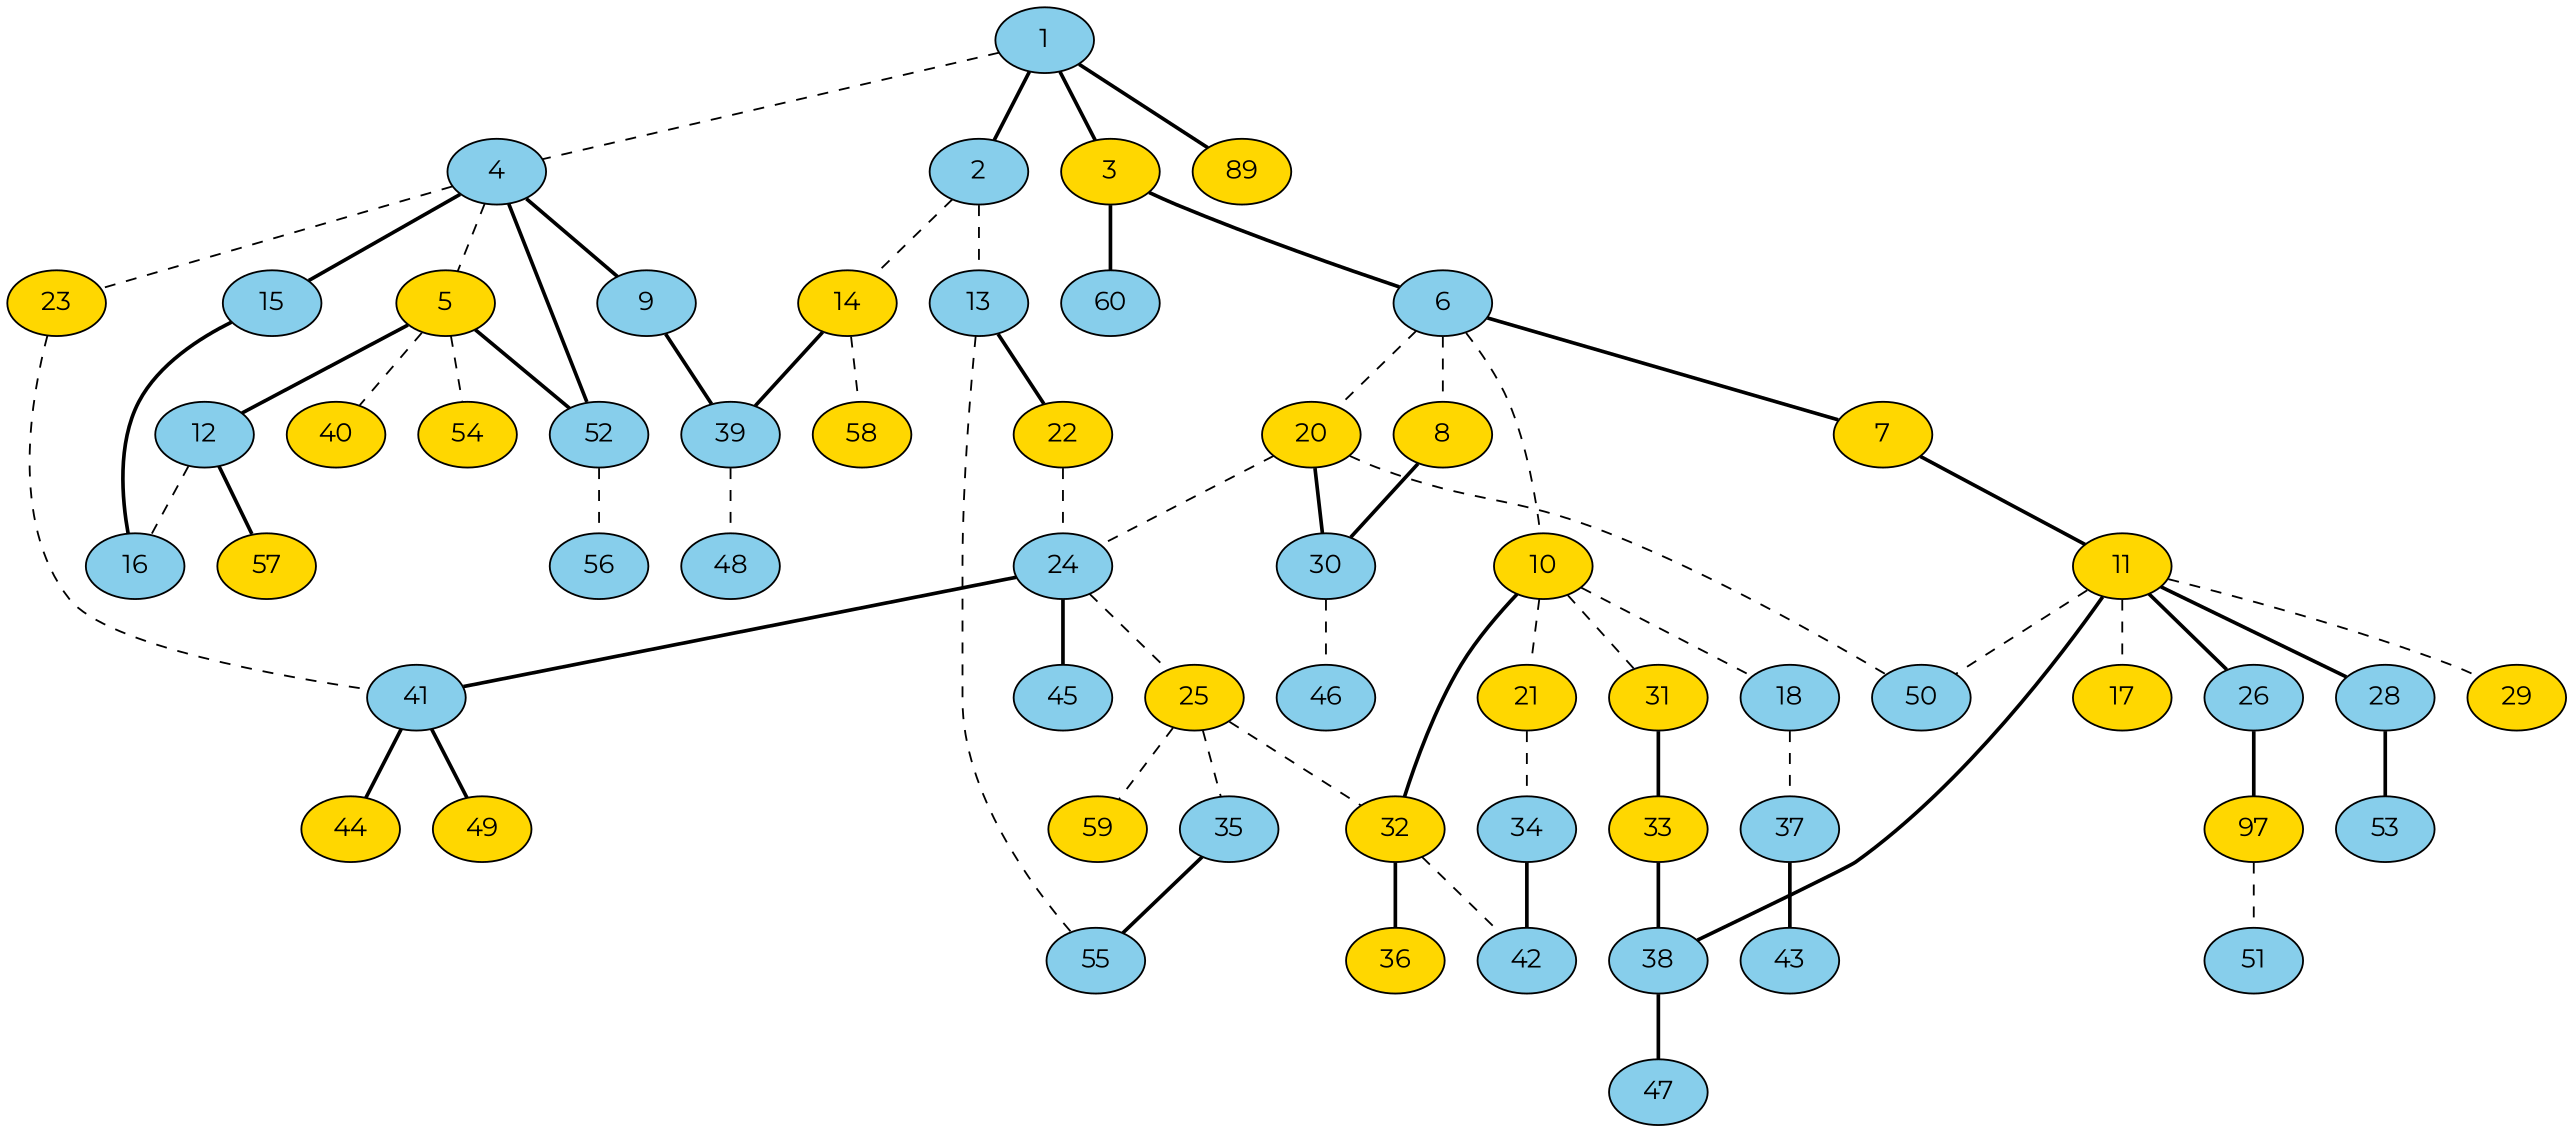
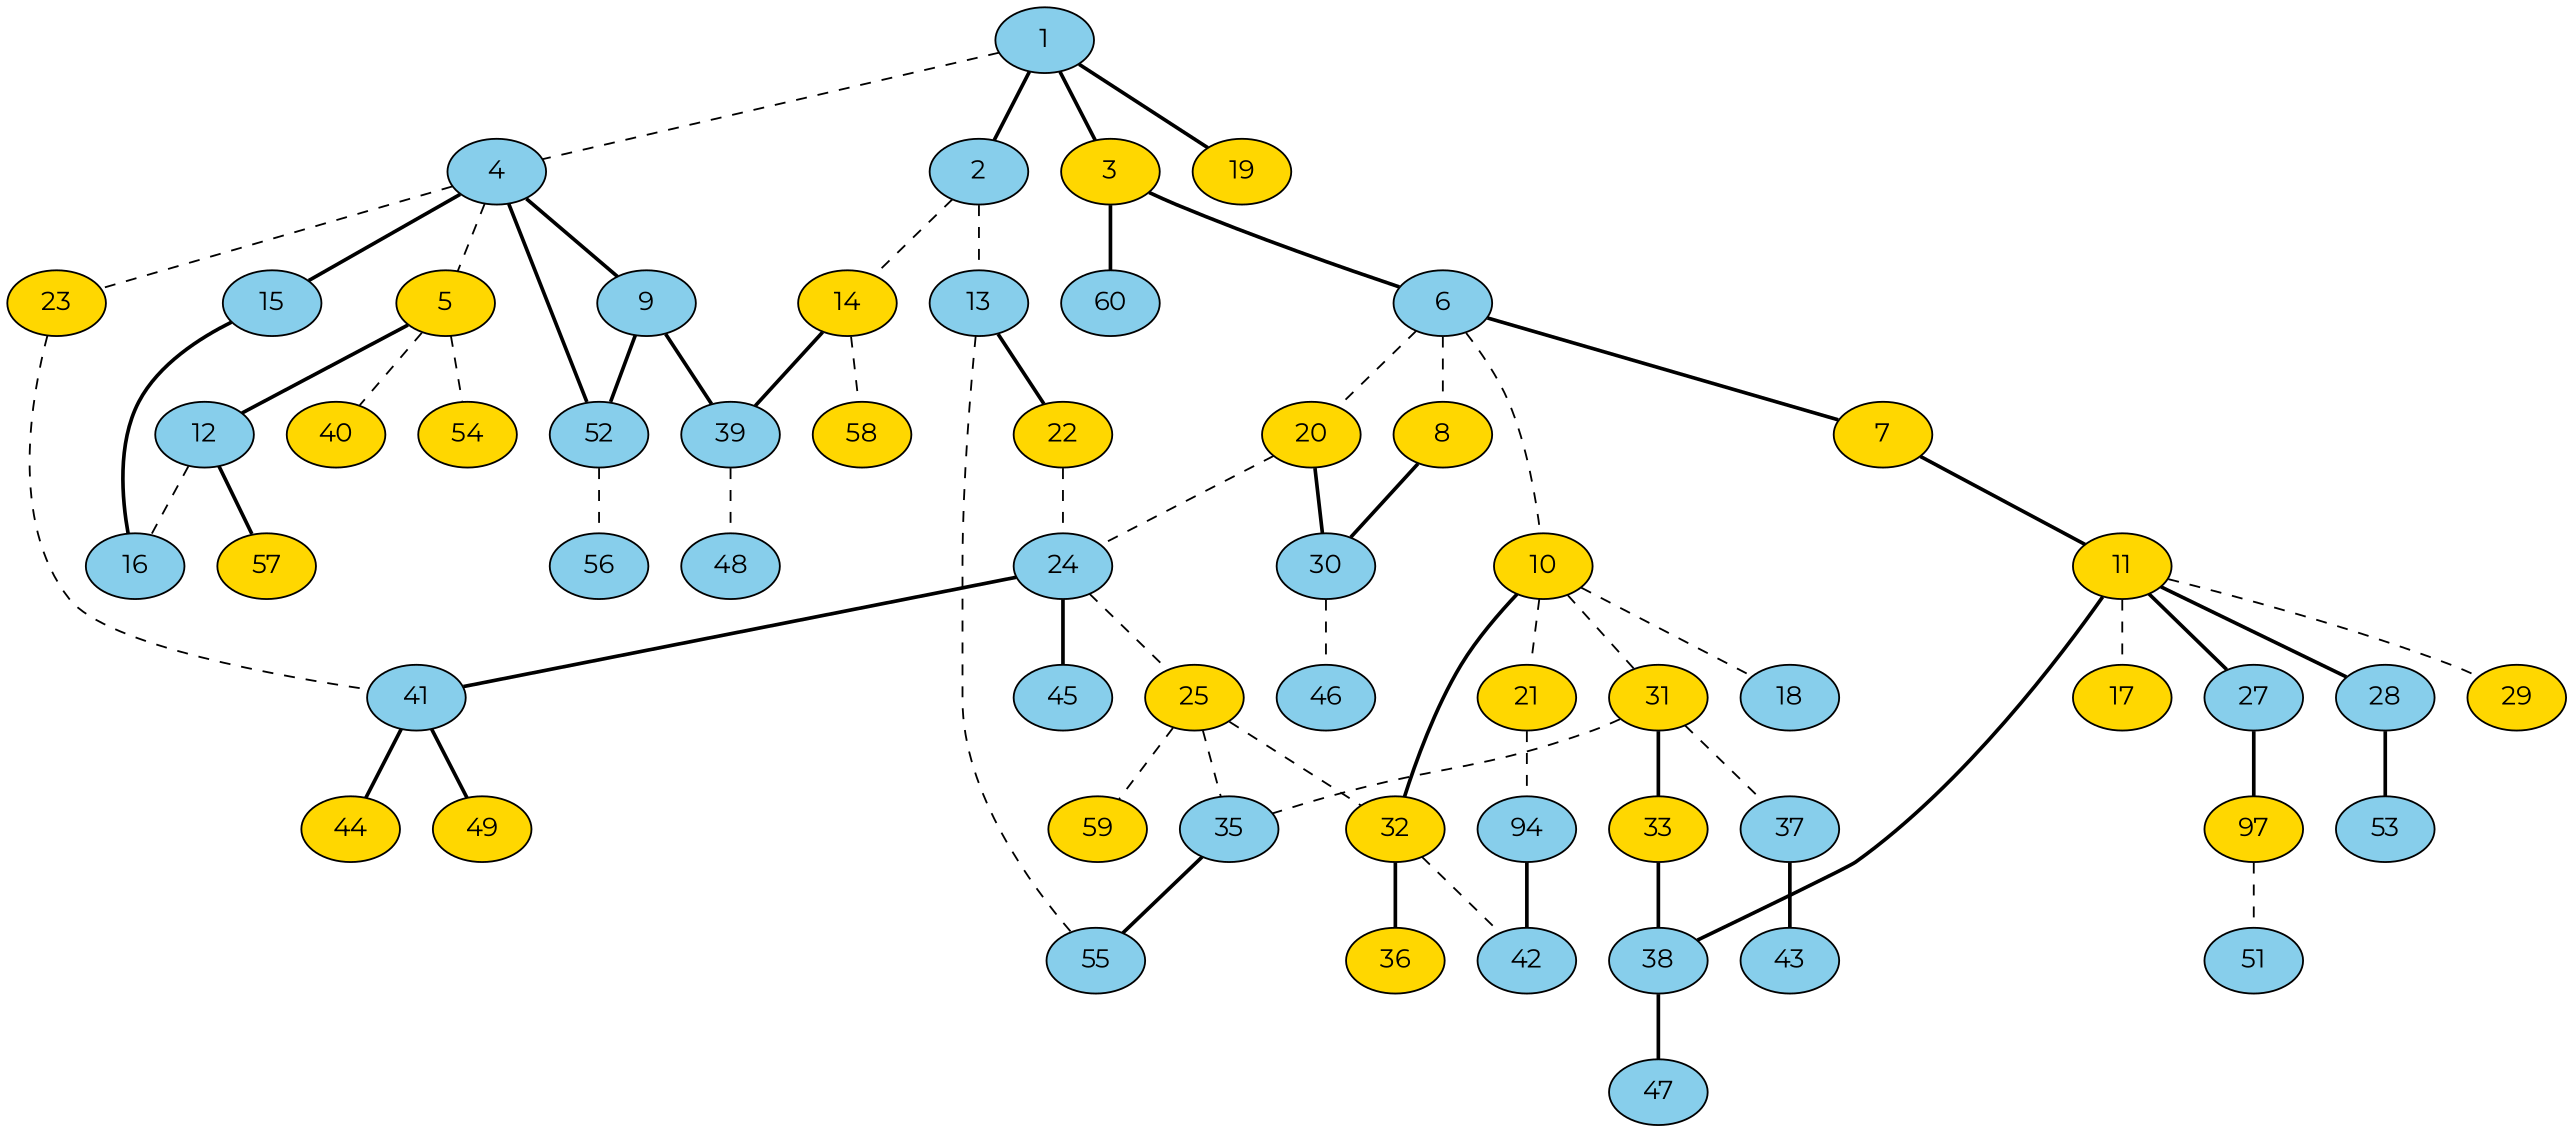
node "89": label "89" -> "19"
edge "5" -- "52": now "9" -- "52"
node "50": removed
node "26": label "26" -> "27"
edge "18" -- "37": now "31" -- "37"
edge "31" -- "35": added
node "34": label "34" -> "94"
